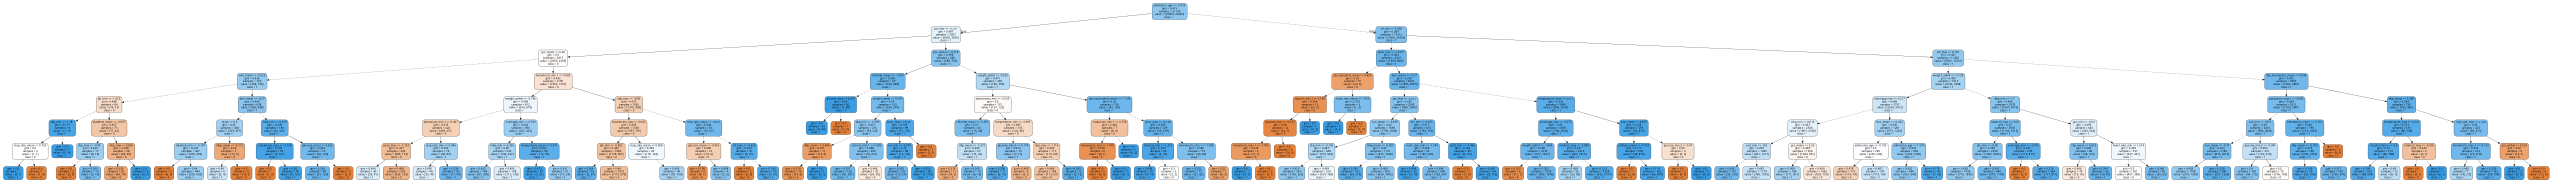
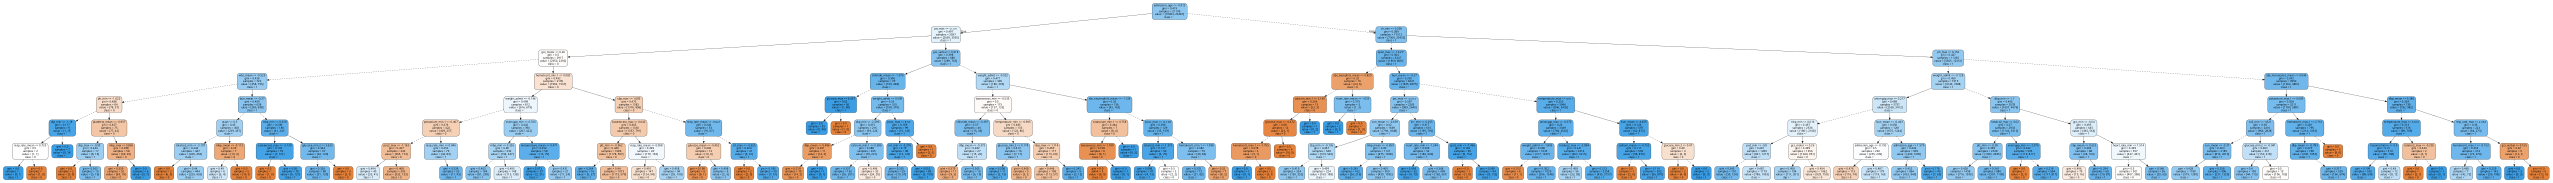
node "gini = 0.495 samples = 46 value = [33, 40] class = 1": removed
node "gini = 0.491 samples = 147 value = [124, 94] class = 0": added
node "gini = 0.0 samples = 5 value = [8, 0] class = 0": label "gini = 0.0 samples = 5 value = [8, 0] class = 0" -> "gini = 0.0 admit = 5 value = [8, 0] class = 0"
node "gini = 0.458 samples = 194 value = [111, 201] class = 1": label "gini = 0.458 samples = 194 value = [111, 201] class = 1" -> "gini = 0.458 samples = 194 value = [111, 201] sbp = 1"
node "gini = 0.169 samples = 261 value = [39, 379] class = 1": removed
